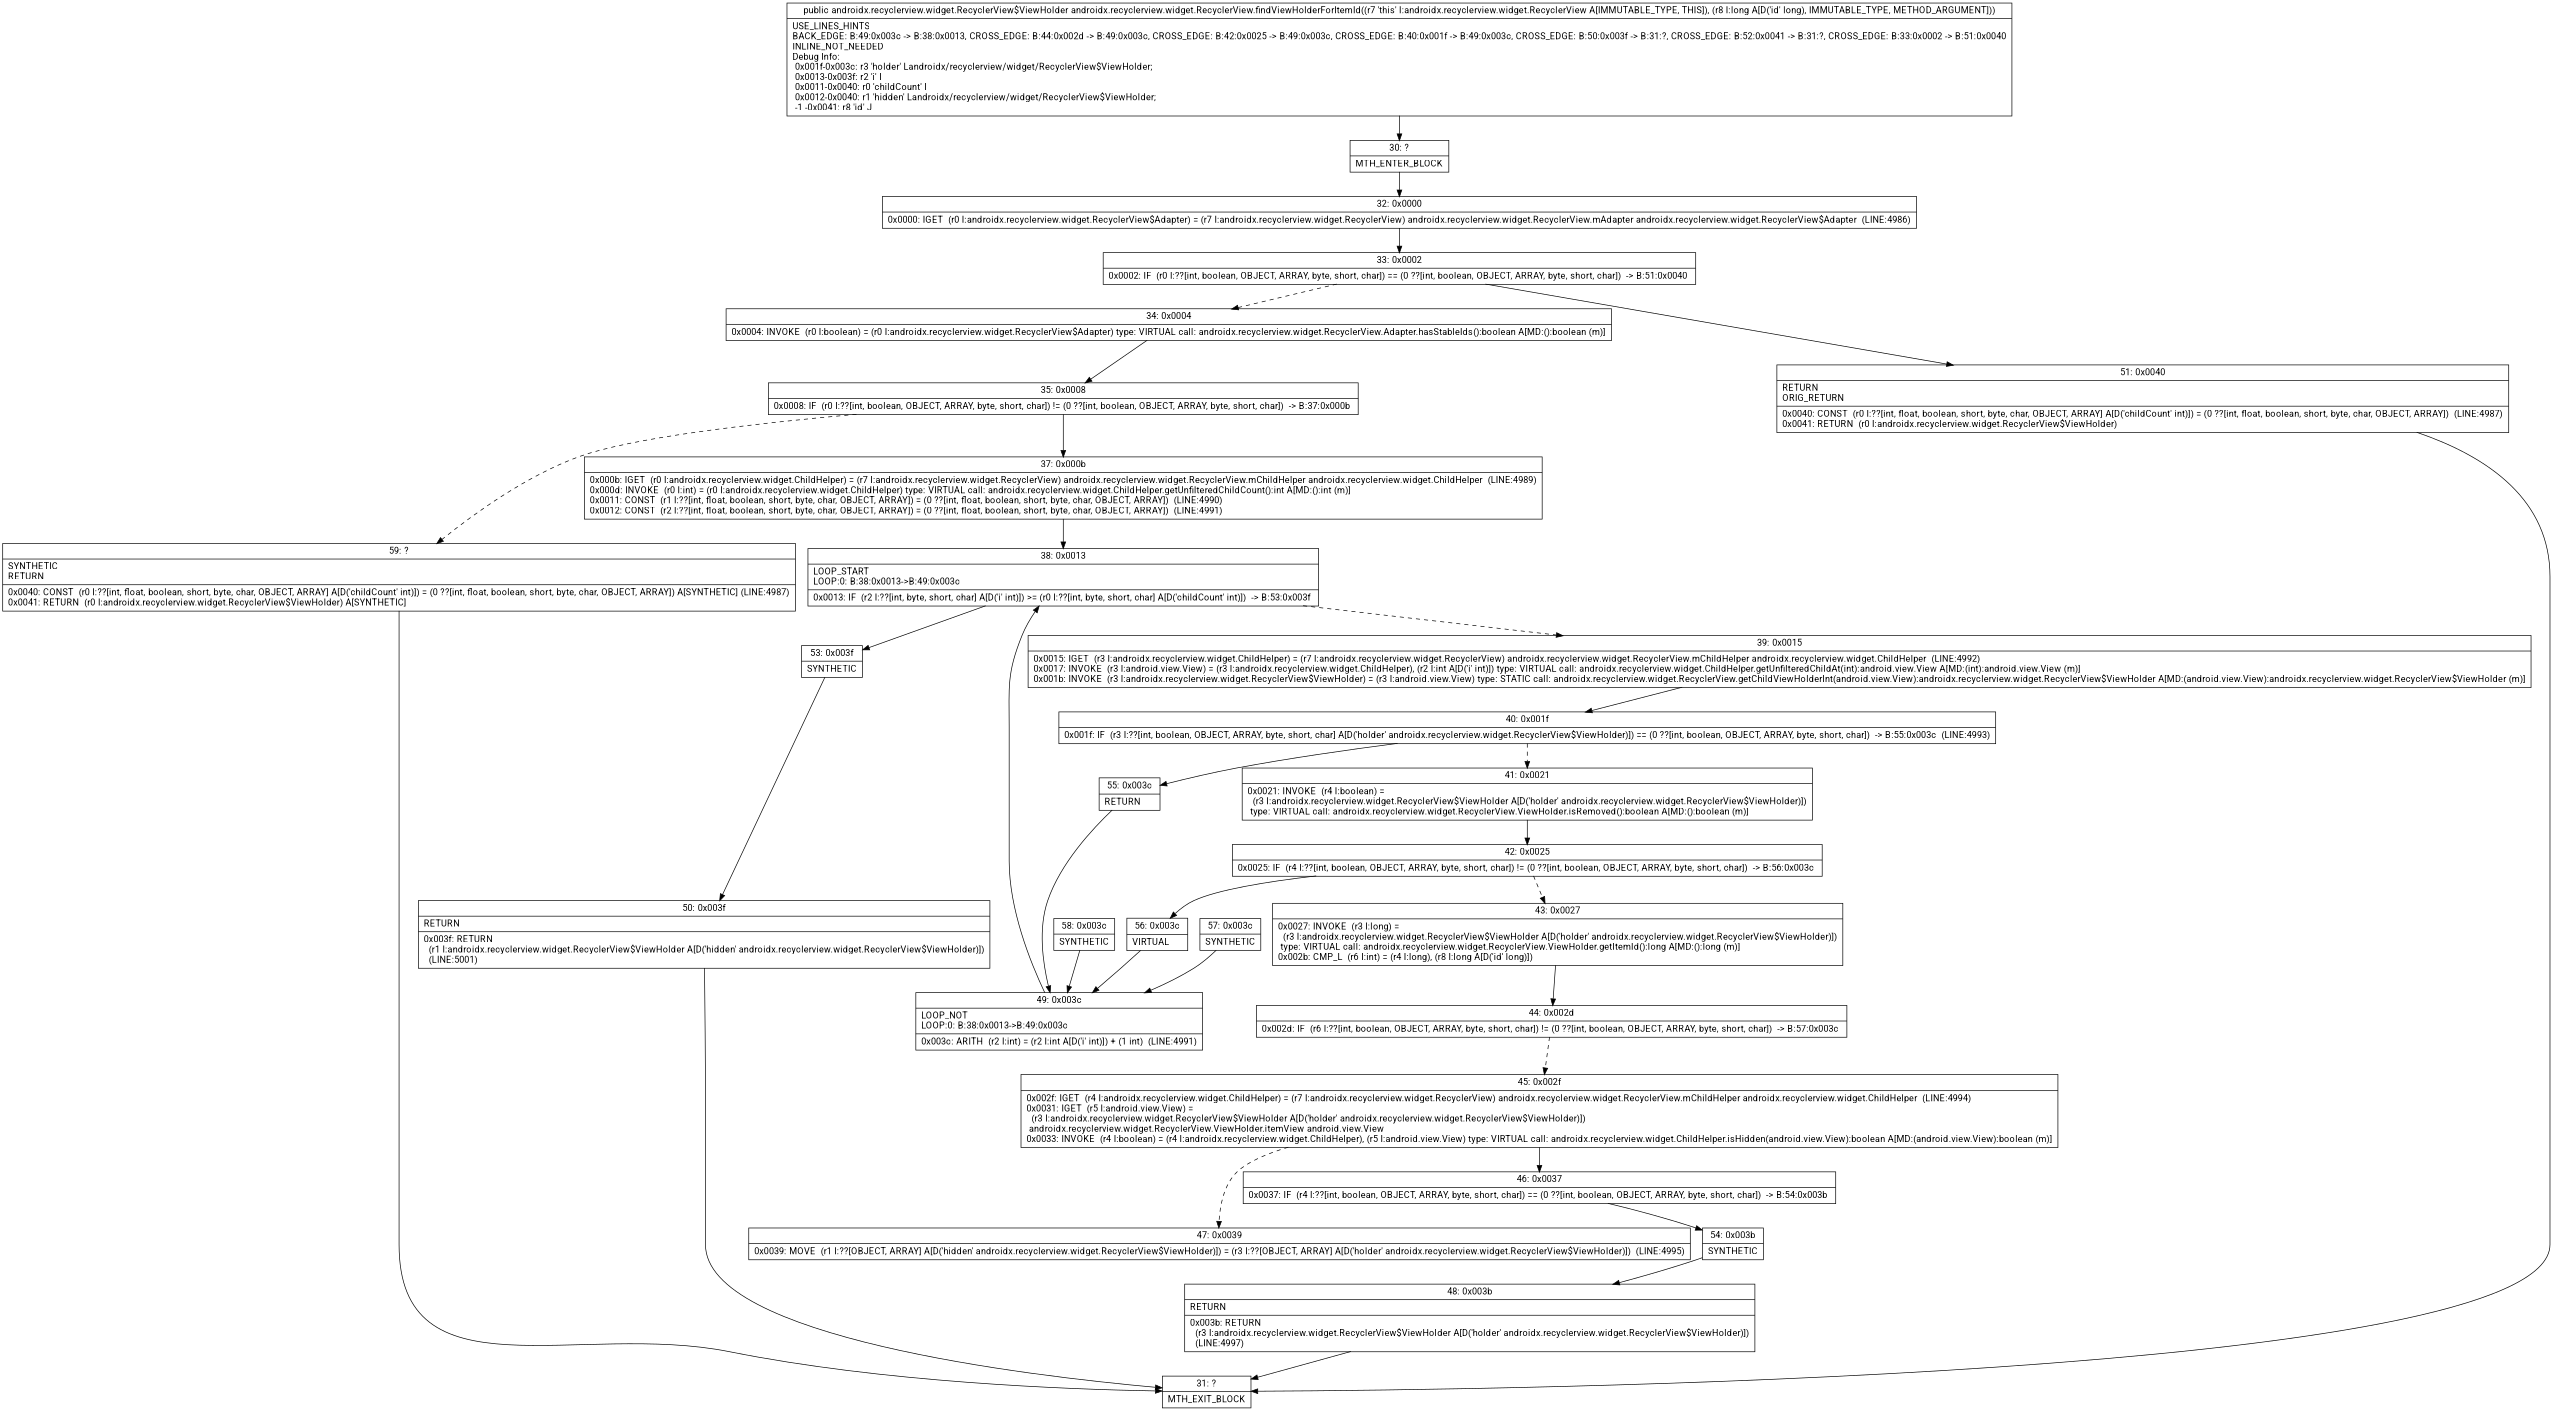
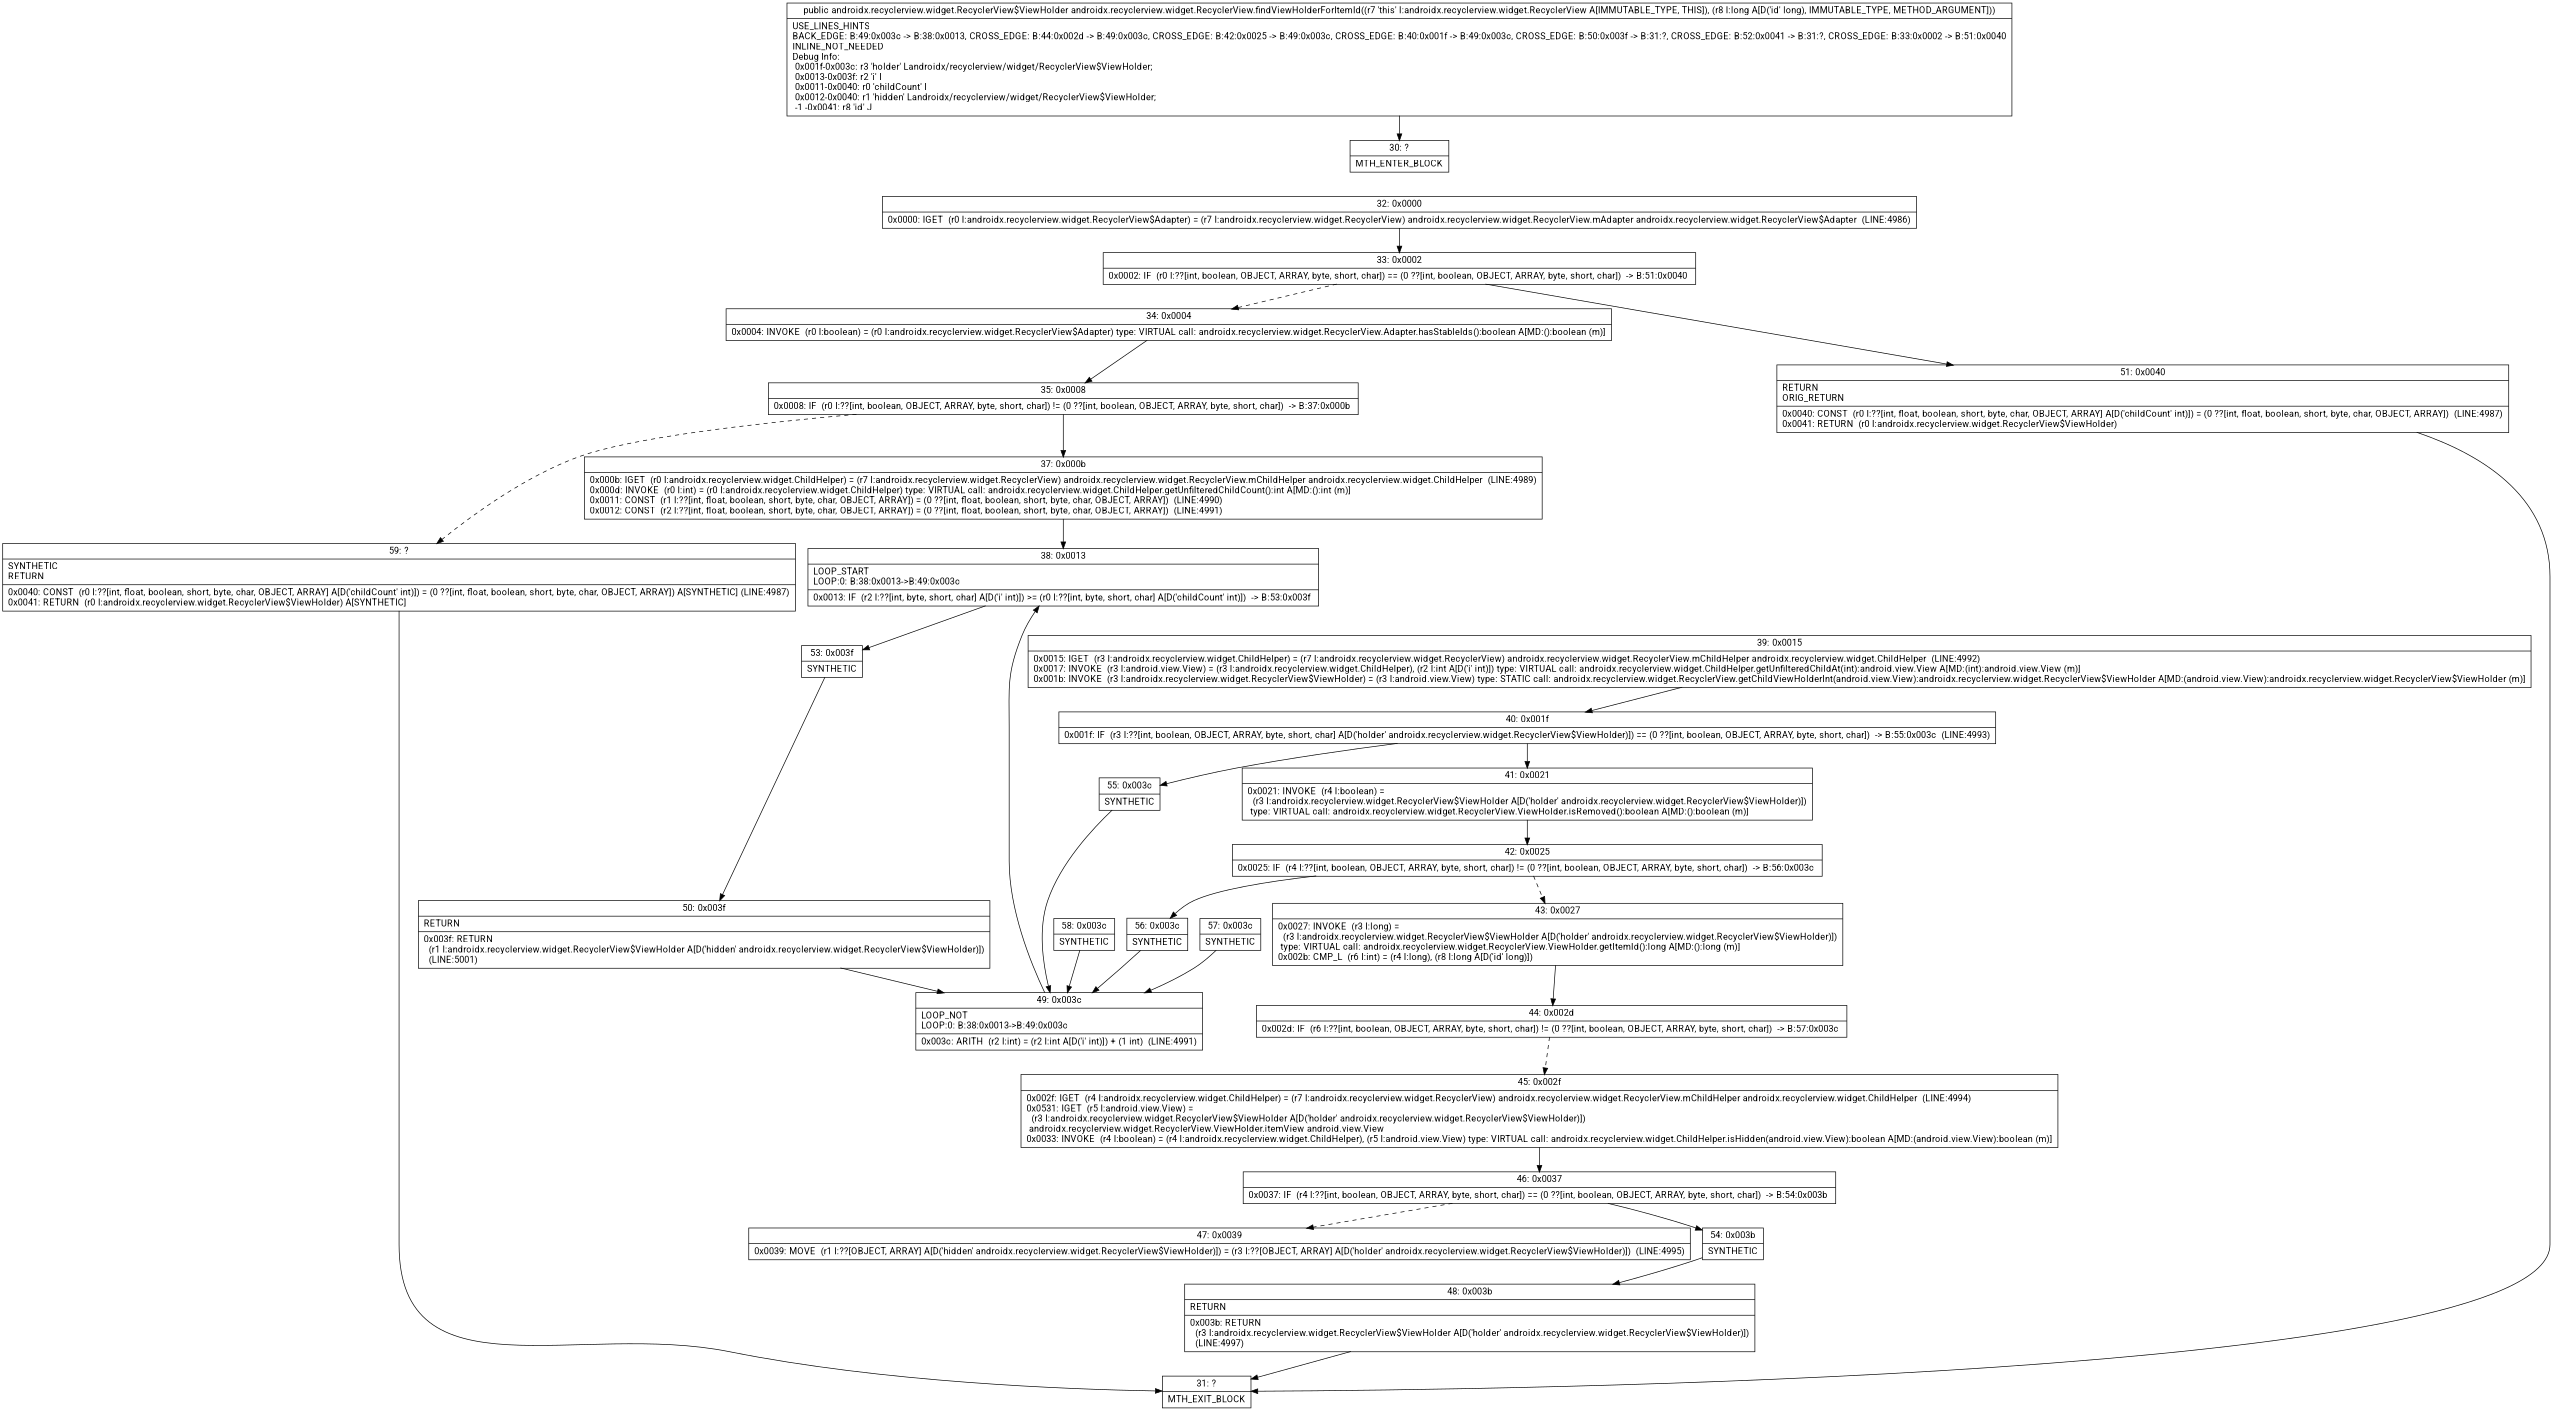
edge "30: ?" -> "32: 0x0000": removed
edge "38: 0x0013" -> "39: 0x0015": removed
edge "40: 0x001f" -> "41: 0x0021": style dashed -> solid
node "55: 0x003c": text "RETURN" -> "SYNTHETIC"
node "56: 0x003c": text "VIRTUAL" -> "SYNTHETIC"
node "45: 0x002f": text "0x0031: IGET  (r5 I:android.view.View) =" -> "0x0531: IGET  (r5 I:android.view.View) ="
edge "45: 0x002f" -> "47: 0x0039": now "46: 0x0037" -> "47: 0x0039"
edge "50: 0x003f" -> "31: ?": now "50: 0x003f" -> "49: 0x003c"
